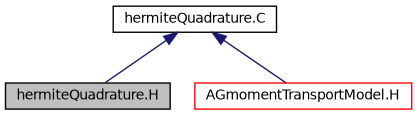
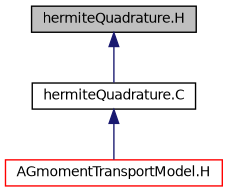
edge "hermiteQuadrature.H" -> "hermiteQuadrature.C": reversed
